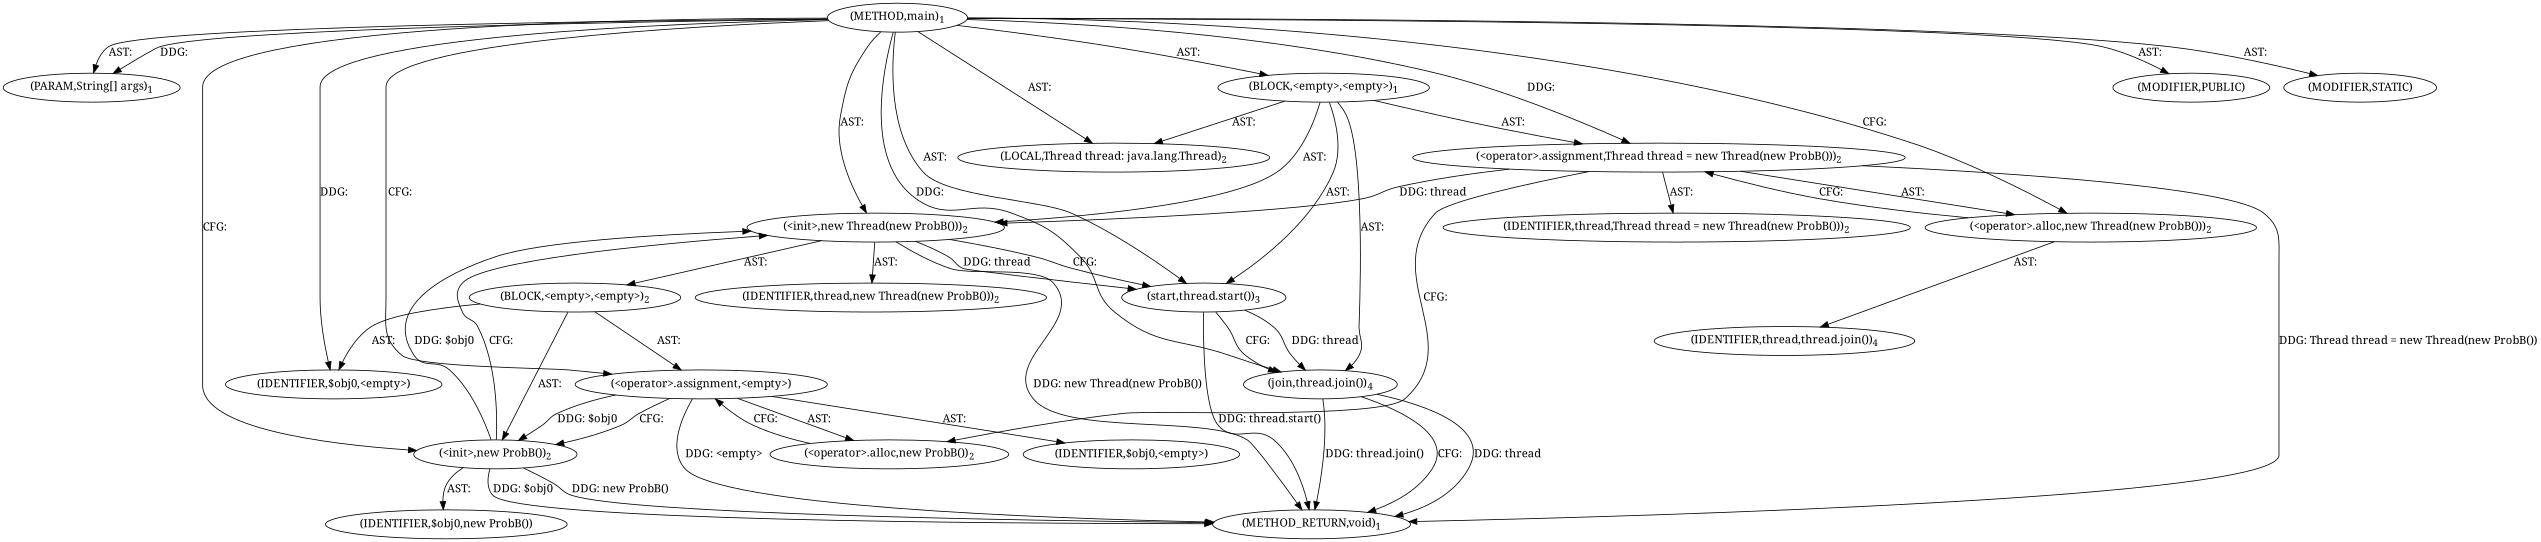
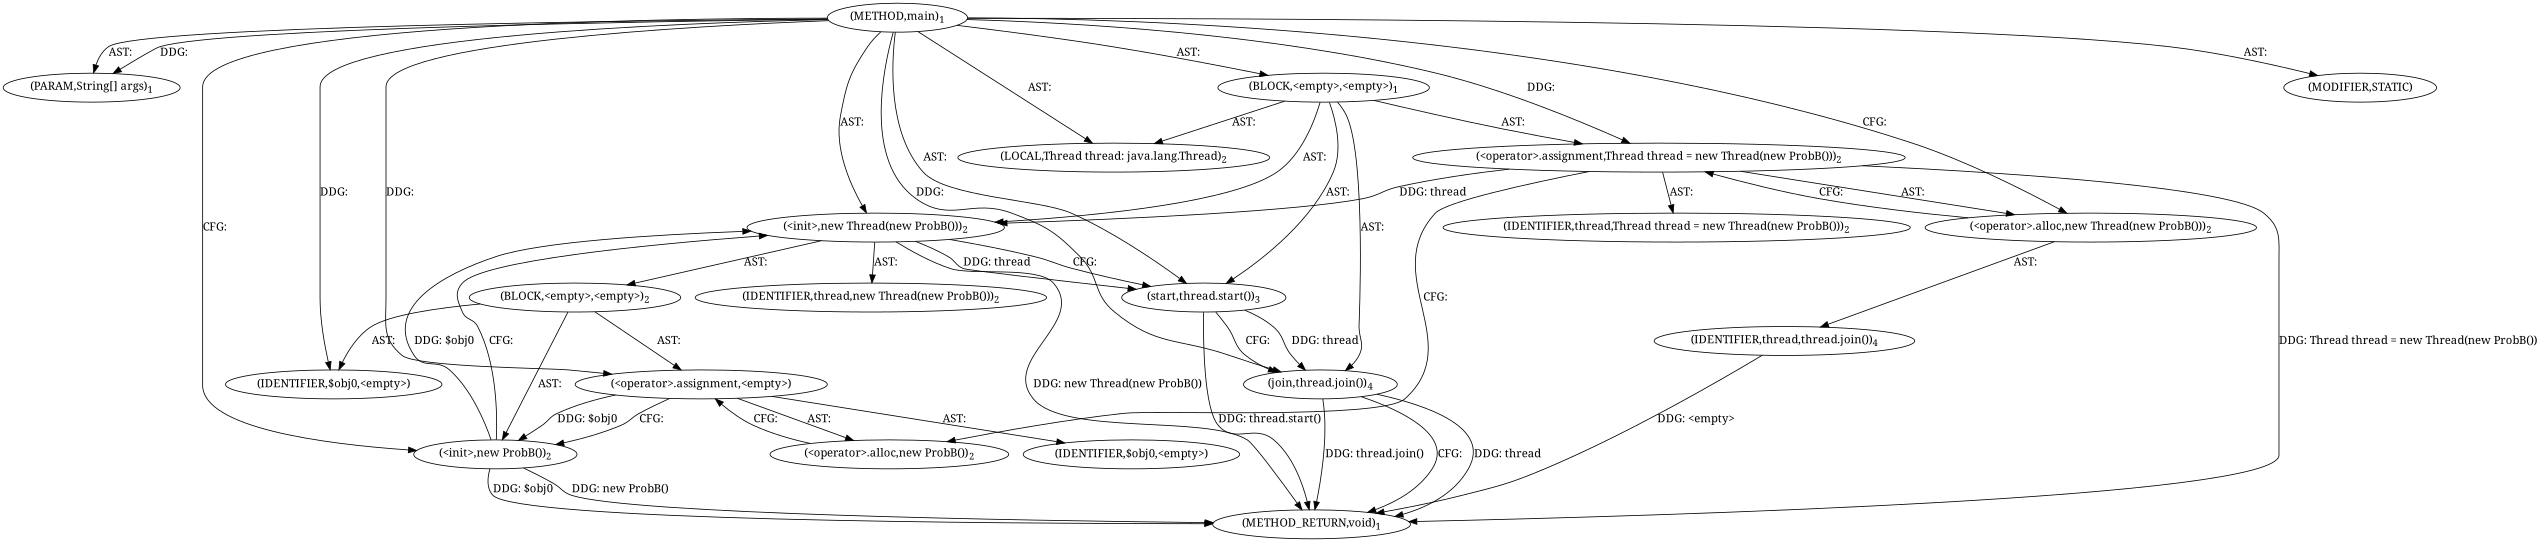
node "(MODIFIER,PUBLIC)": removed
edge "(METHOD,main)" -> "(<operator>.assignment,<empty>)": label "CFG: " -> "DDG: "
edge "(<operator>.assignment,<empty>)" -> "(METHOD_RETURN,void)": now "(IDENTIFIER,thread,thread.join())" -> "(METHOD_RETURN,void)"
node "(IDENTIFIER,$obj0,new ProbB())": removed
